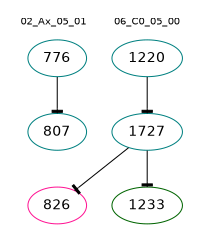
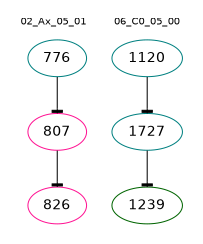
node "1220": label "1220" -> "1120"
node "807": color teal -> deeppink
edge "1727" -> "826": now "807" -> "826"
node "1233": label "1233" -> "1239"
